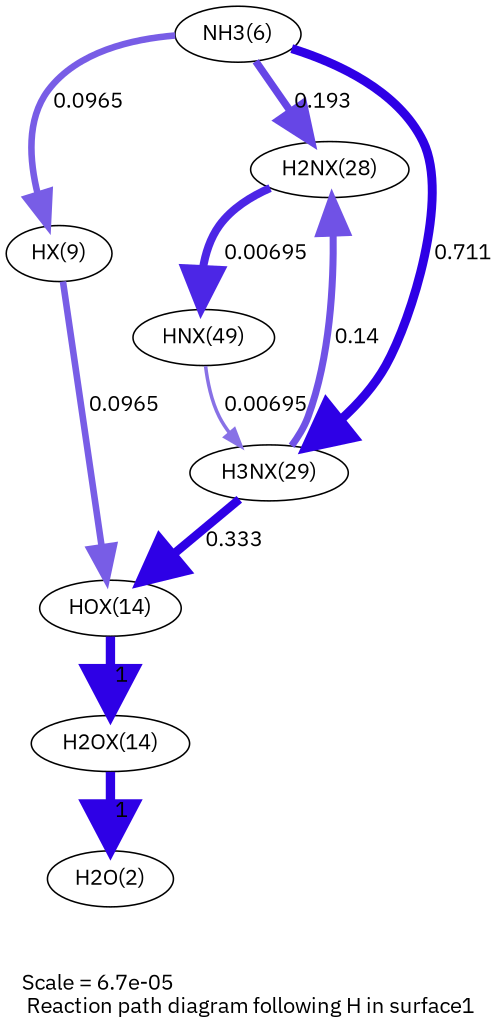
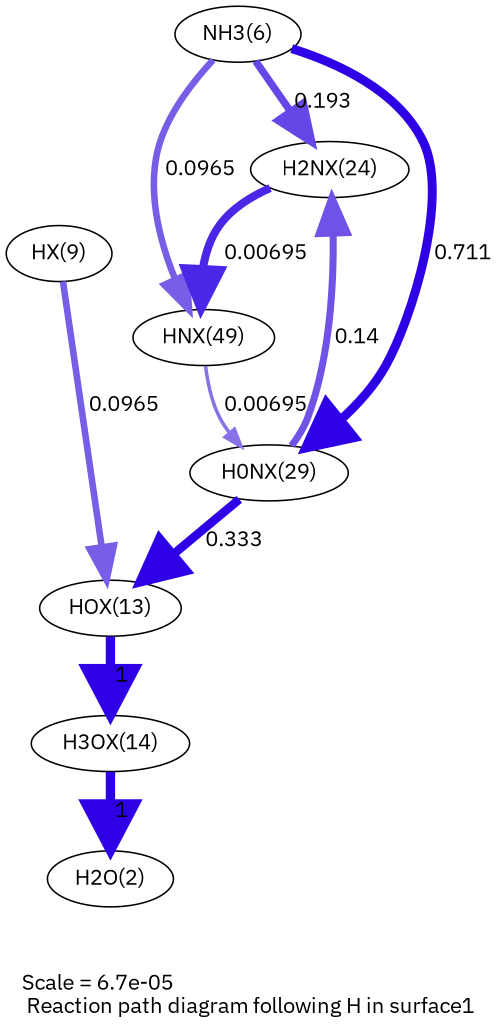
edge "NH3(6)" -> "HX(9)": now "NH3(6)" -> "HNX(49)"
node "H2NX(28)": label "H2NX(28)" -> "H2NX(24)"
node "H3NX(29)": label "H3NX(29)" -> "H0NX(29)"
node "HOX(14)": label "HOX(14)" -> "HOX(13)"
node "H2OX(14)": label "H2OX(14)" -> "H3OX(14)"
